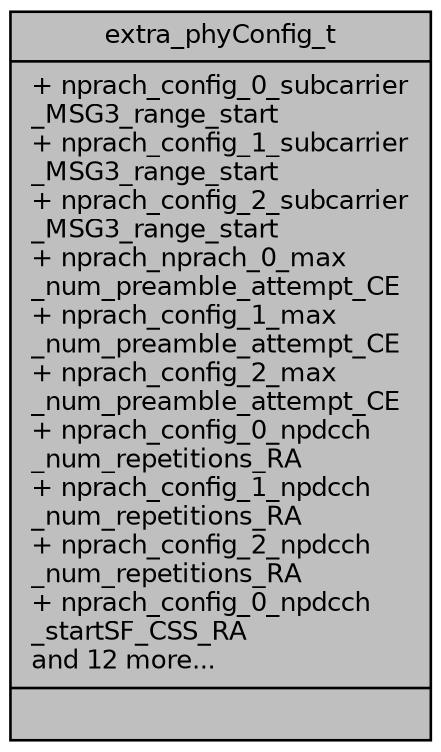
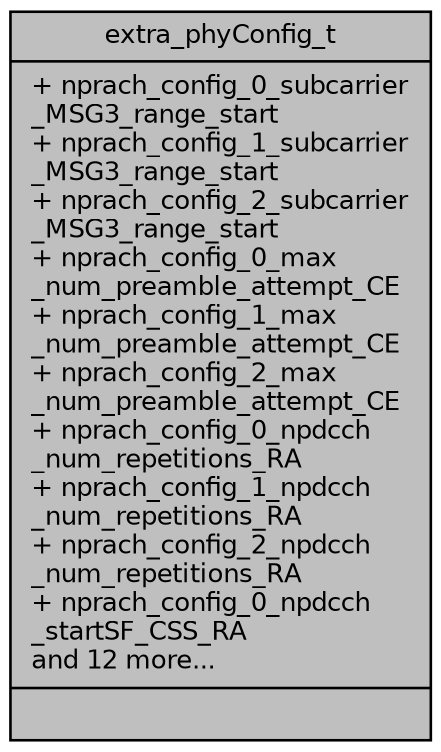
node "extra_phyConfig_t": text "+ nprach_nprach_0_max" -> "+ nprach_config_0_max"
